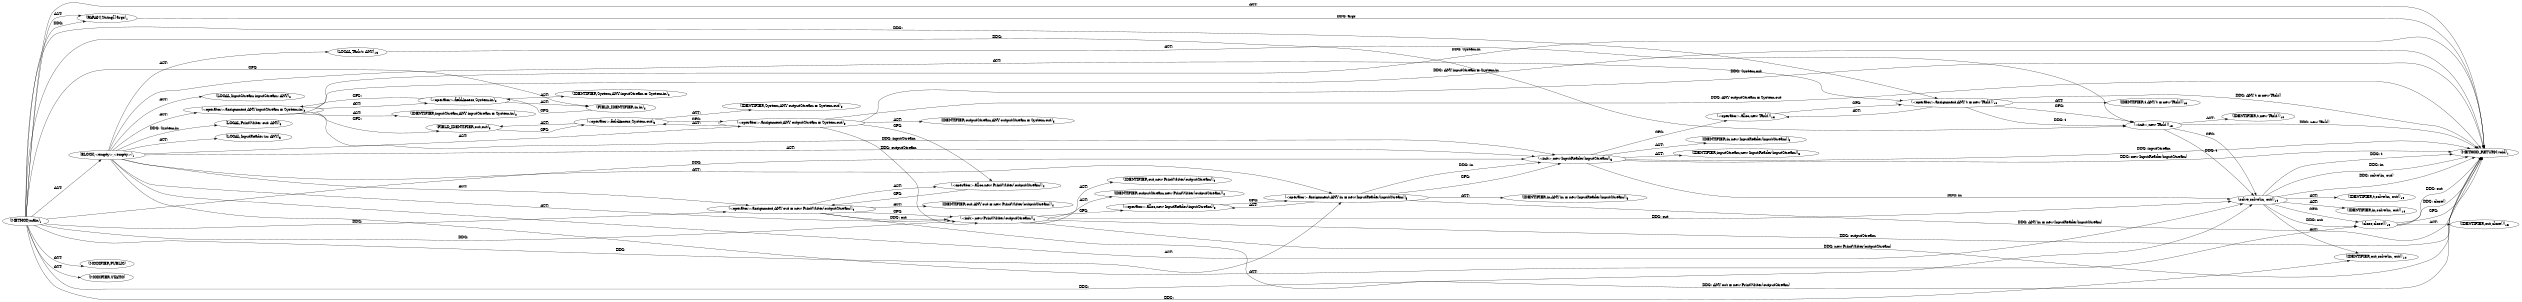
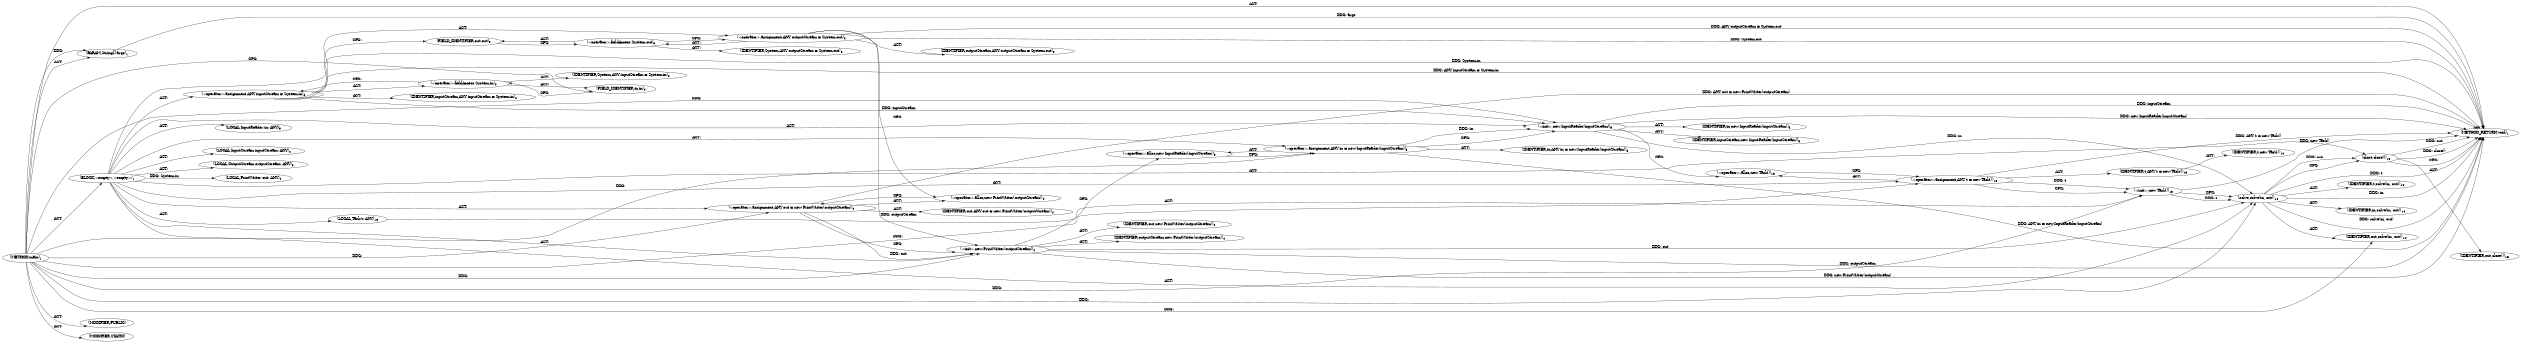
edge "(<init>,new Task())" -> "(IDENTIFIER,t,new Task())": now "(IDENTIFIER,t,ANY t = new Task())" -> "(IDENTIFIER,t,new Task())"
node "(LOCAL,OutputStream outputStream: ANY)": added
